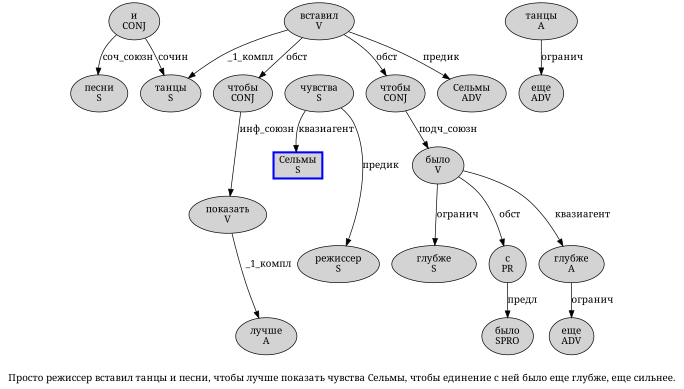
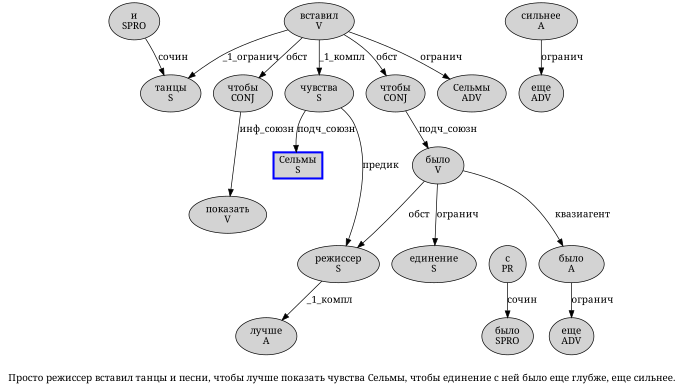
node "и CONJ": label "и CONJ" -> "и SPRO"
node "танцы A": label "танцы A" -> "сильнее A"
edge "вставил V" -> "чувства S": added, label "_1_компл"
edge "вставил V" -> "танцы S": label "_1_компл" -> "_1_огранич"
edge "вставил V" -> "Сельмы ADV": label "предик" -> "огранич"
node "песни S": removed
edge "чувства S" -> "Сельмы S": label "квазиагент" -> "подч_союзн"
edge "было V" -> "с PR": now "было V" -> "режиссер S"
node "глубже S": label "глубже S" -> "единение S"
node "глубже A": label "глубже A" -> "было A"
edge "показать V" -> "лучше A": now "режиссер S" -> "лучше A"
edge "с PR" -> "было SPRO": label "предл" -> "сочин"
